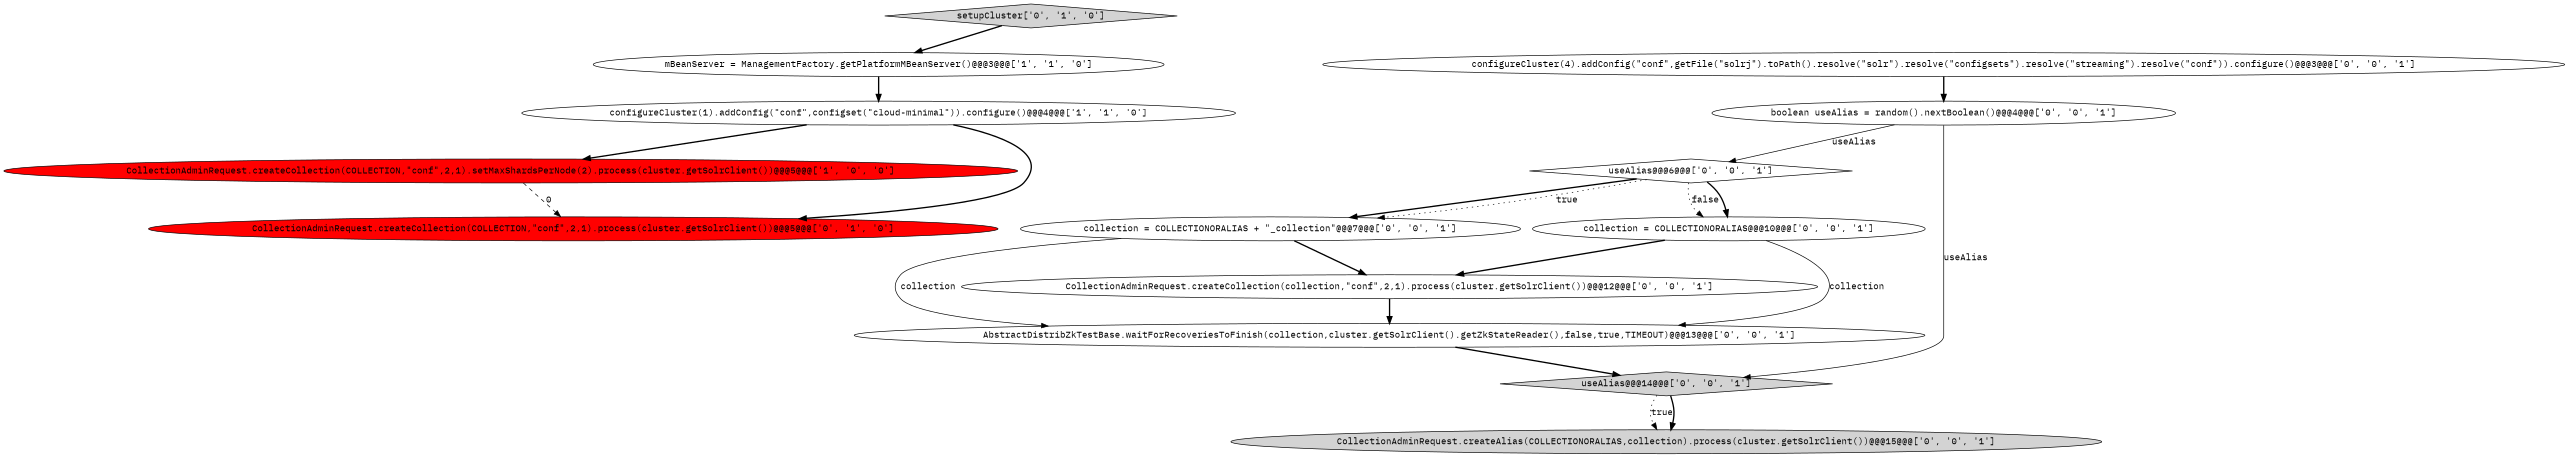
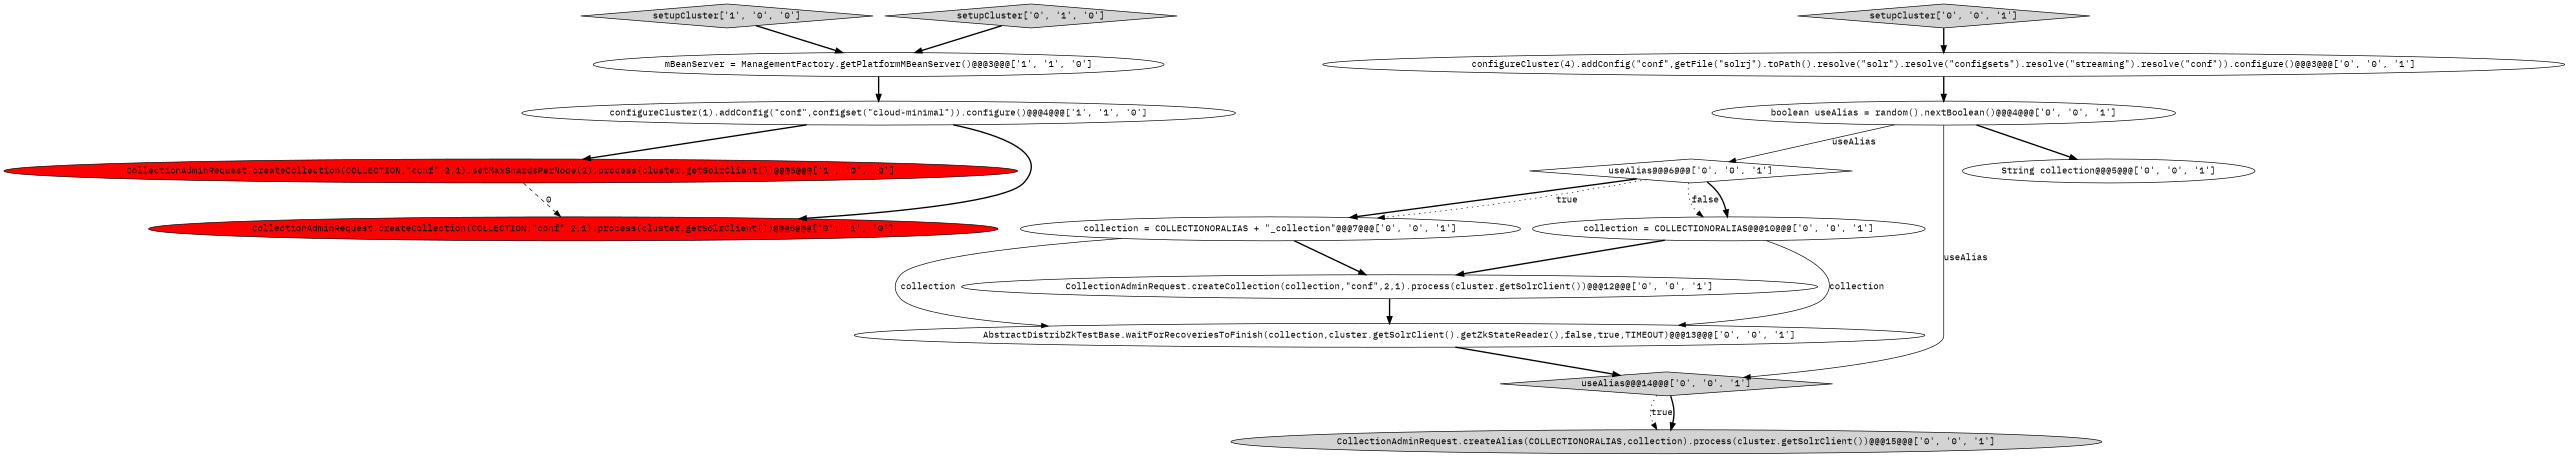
node "setupCluster['1', '0', '0']": added
node "setupCluster['0', '0', '1']": added
node "String collection@@@5@@@['0', '0', '1']": added
